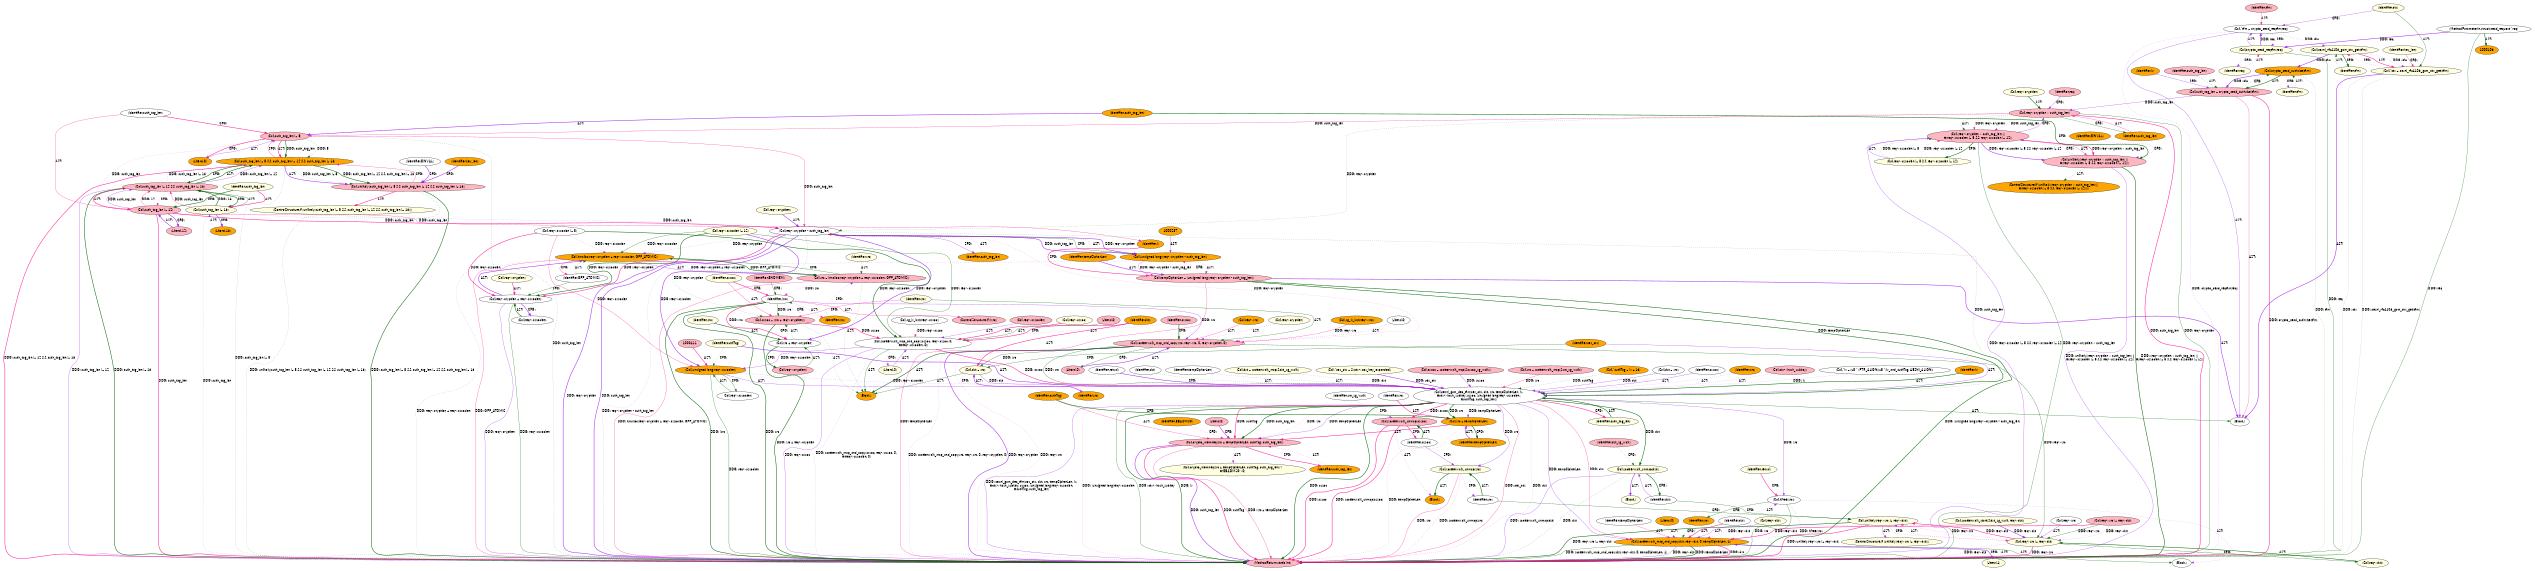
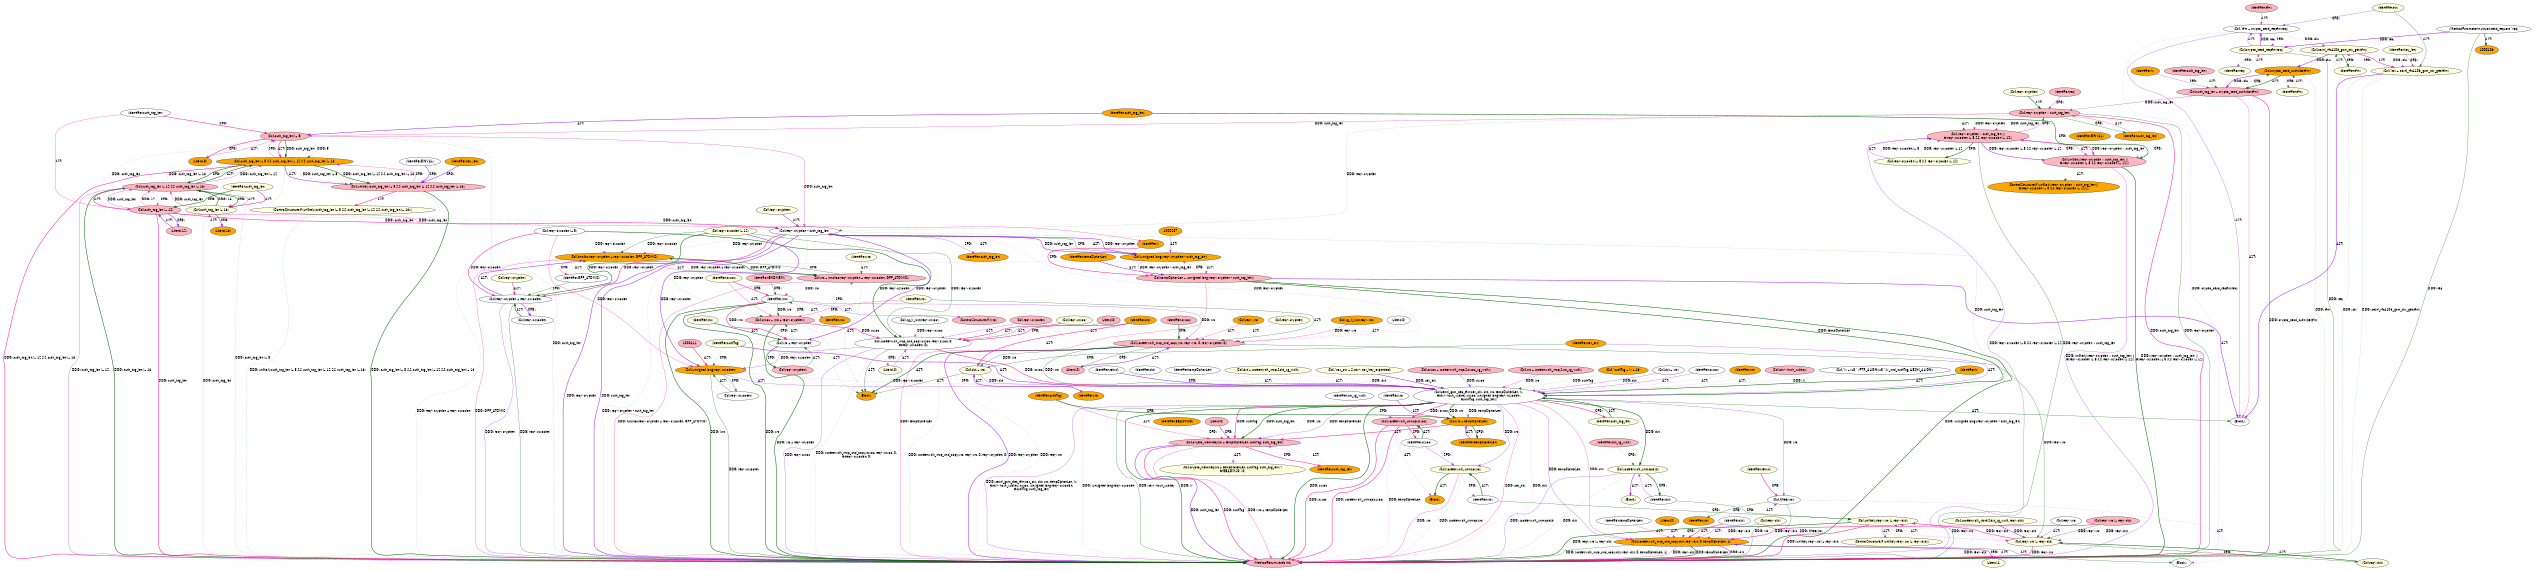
edge "(Identifier,!src)" -> "(ControlStructure,if (!src))": color deeppink -> purple
